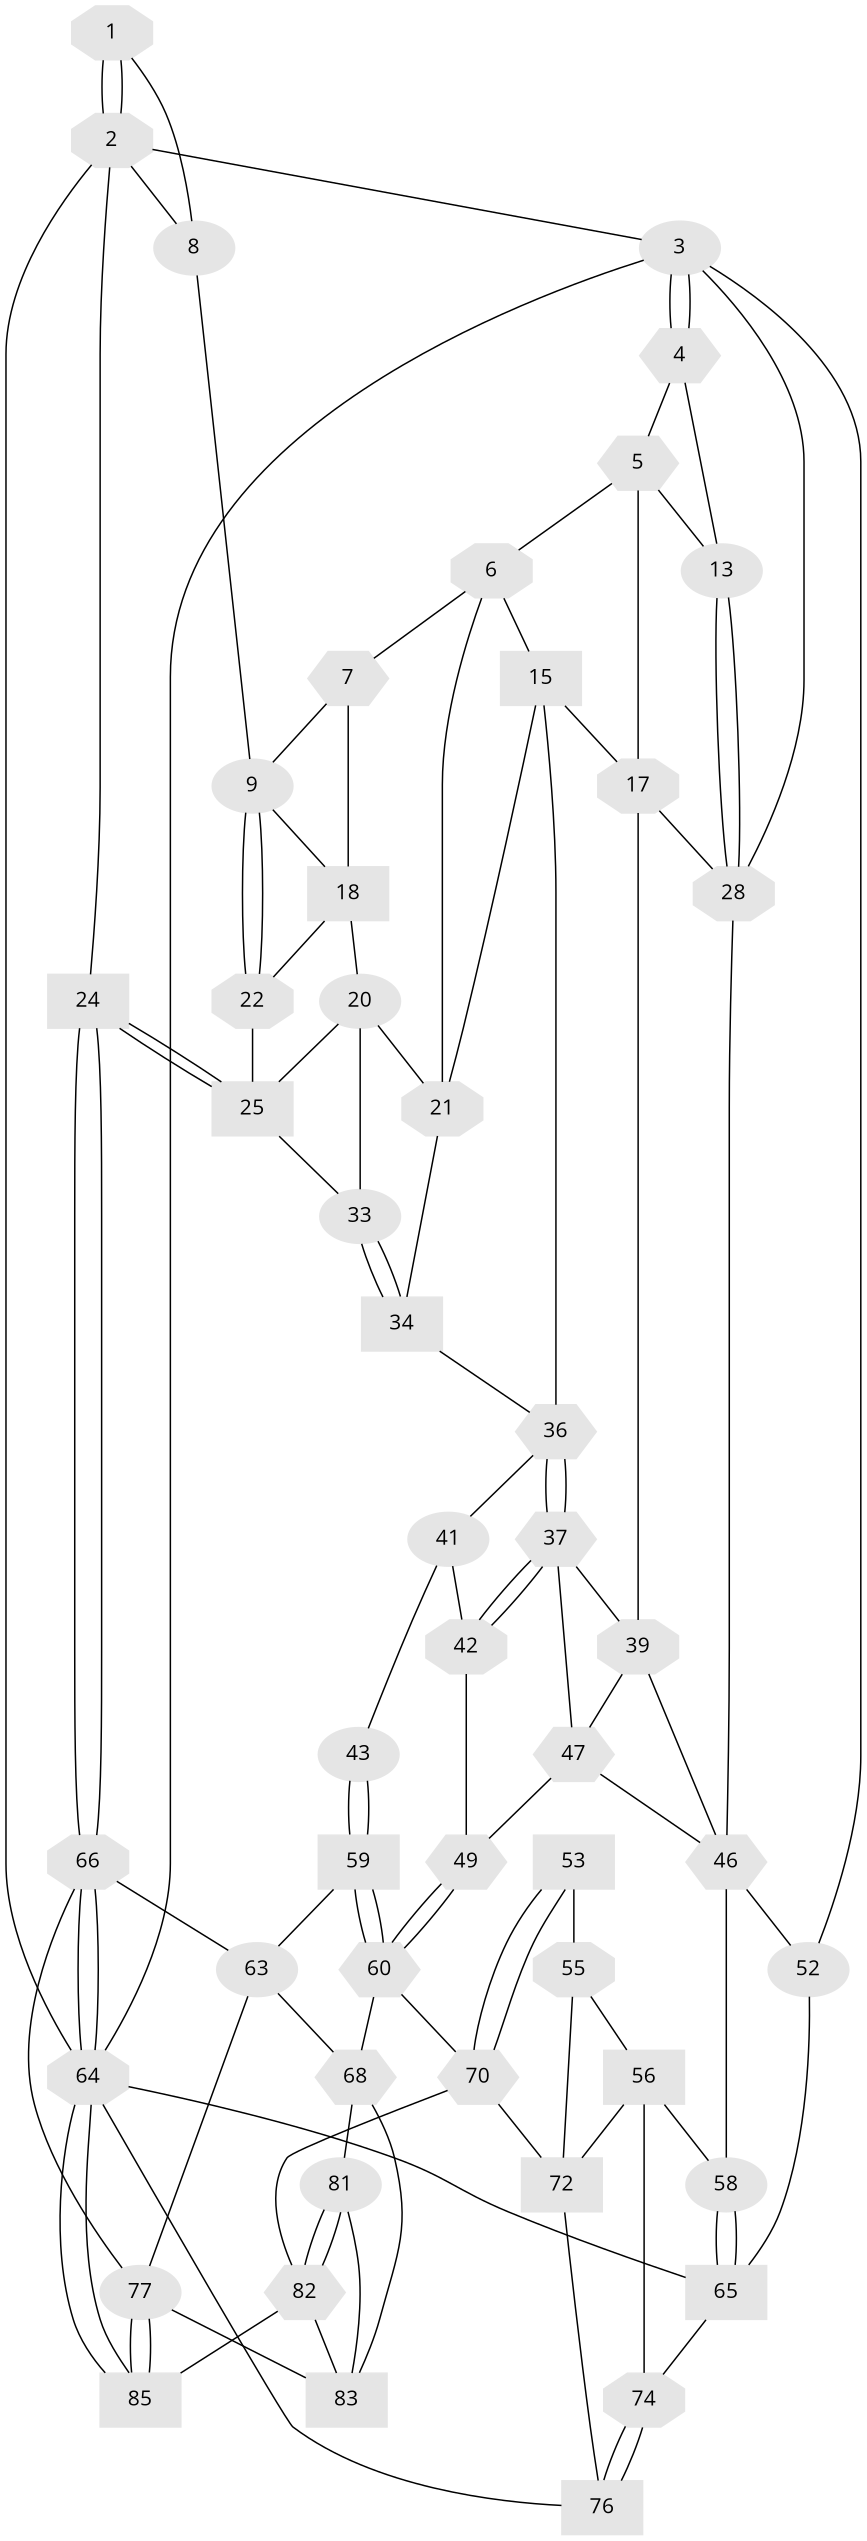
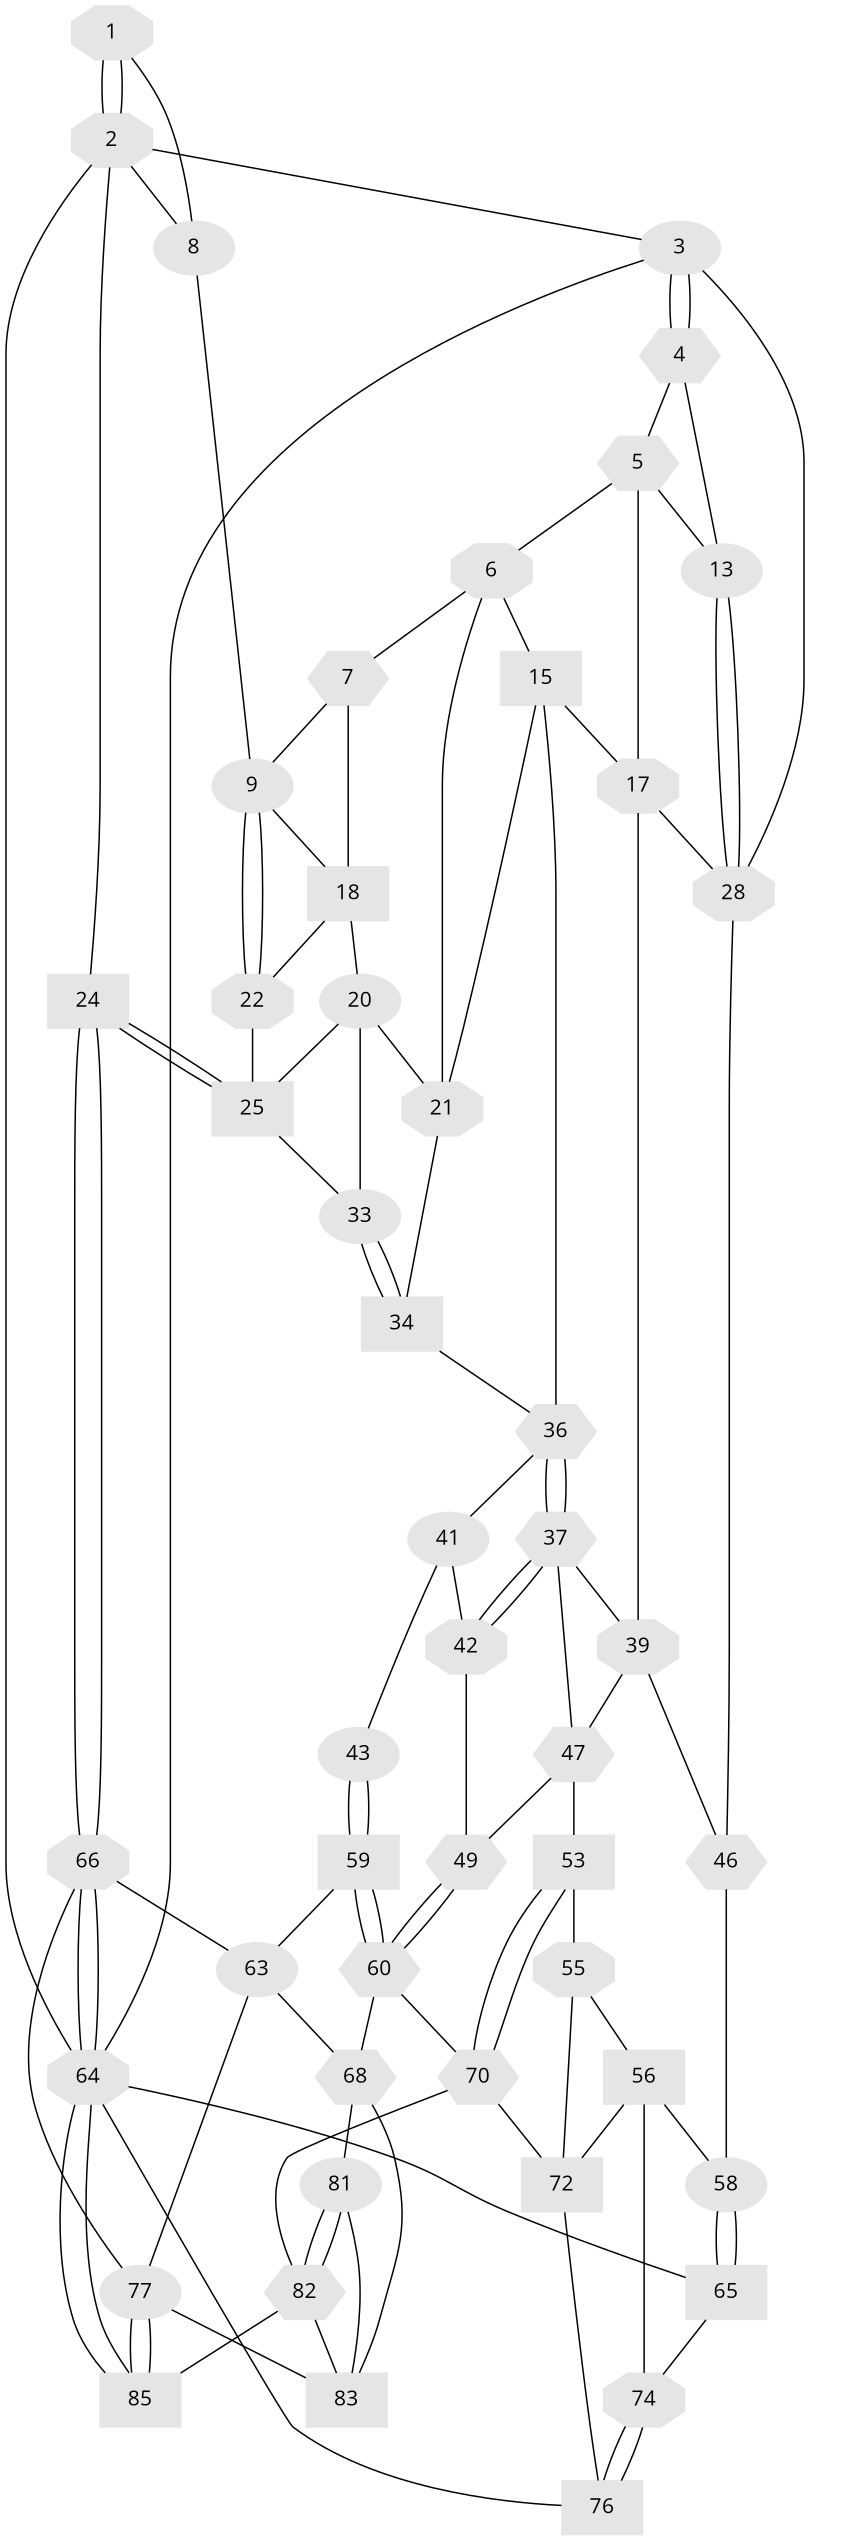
edge "47" -- "46": now "47" -- "53"
node "52": removed
